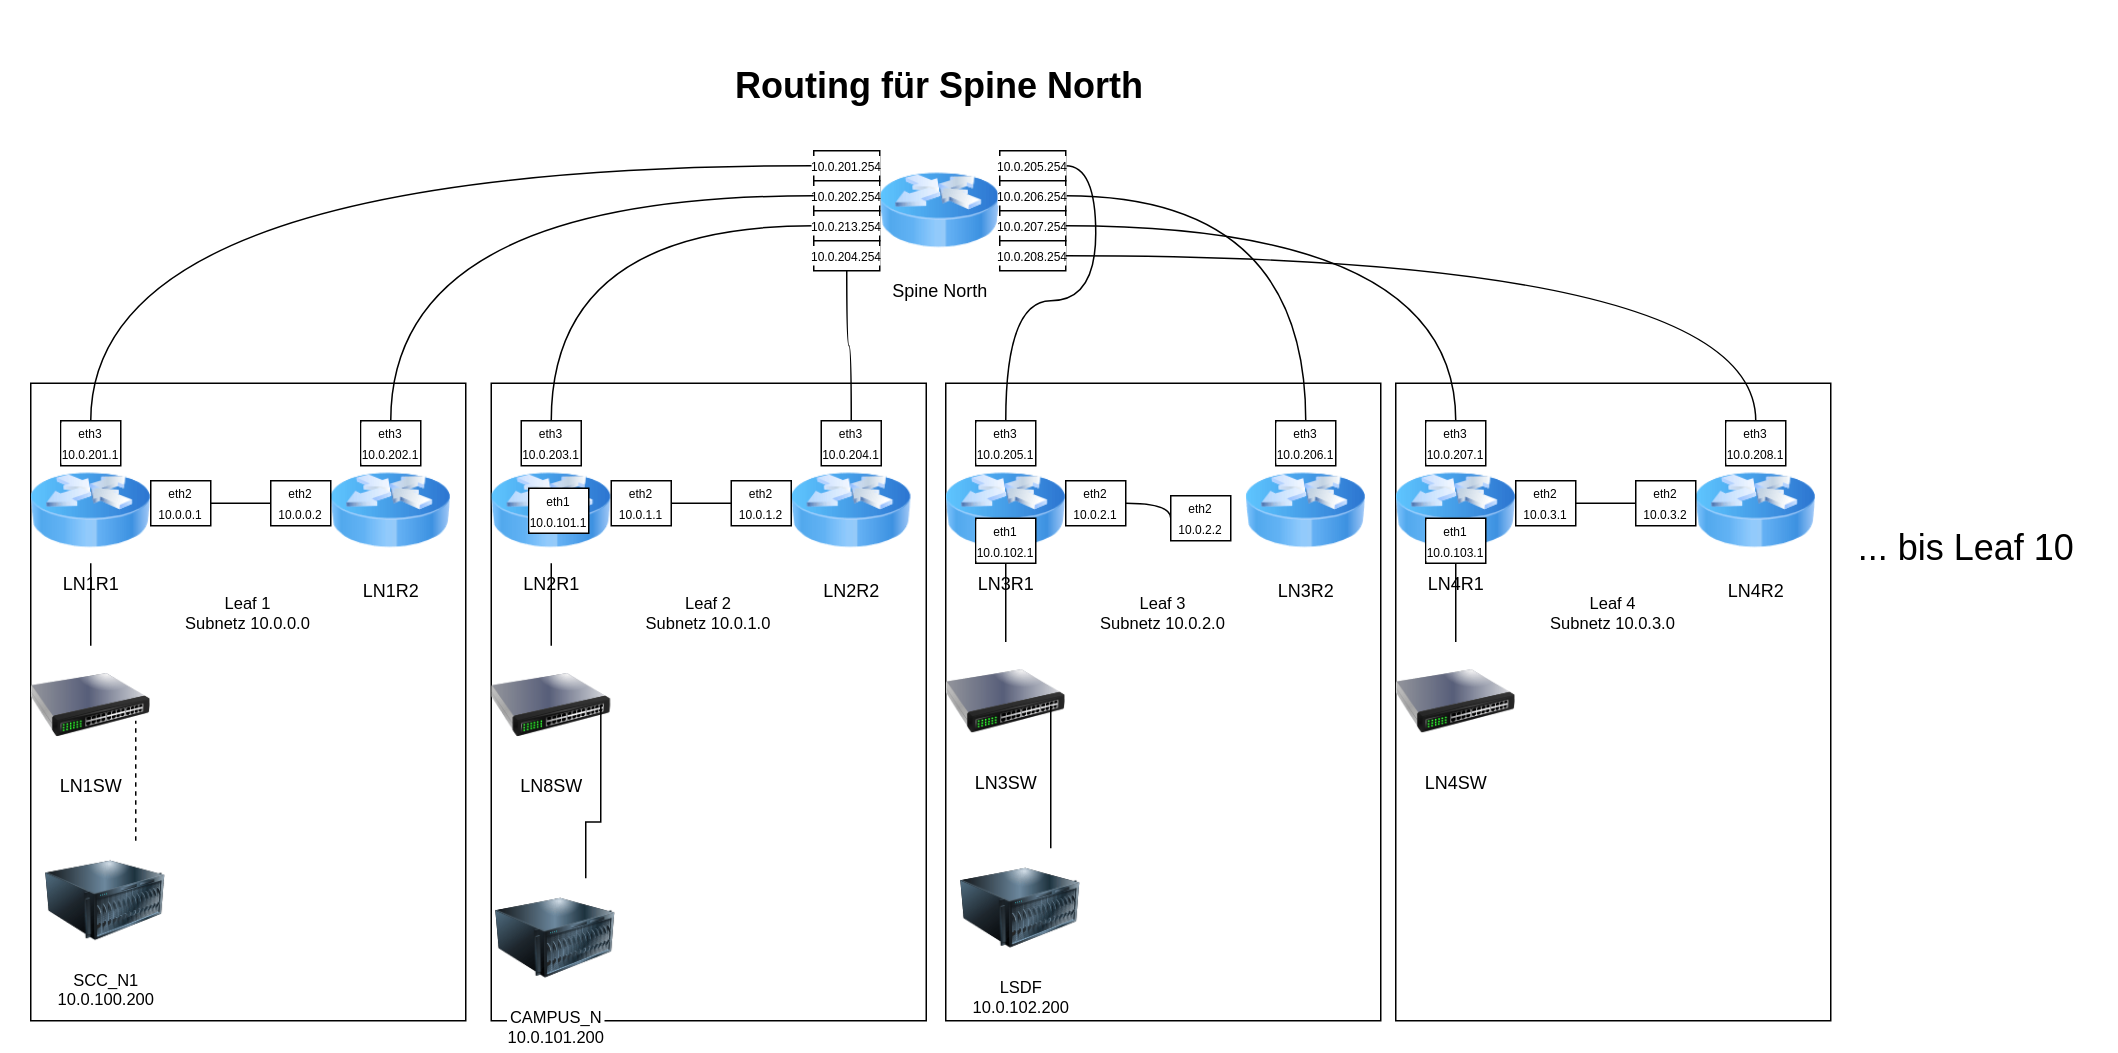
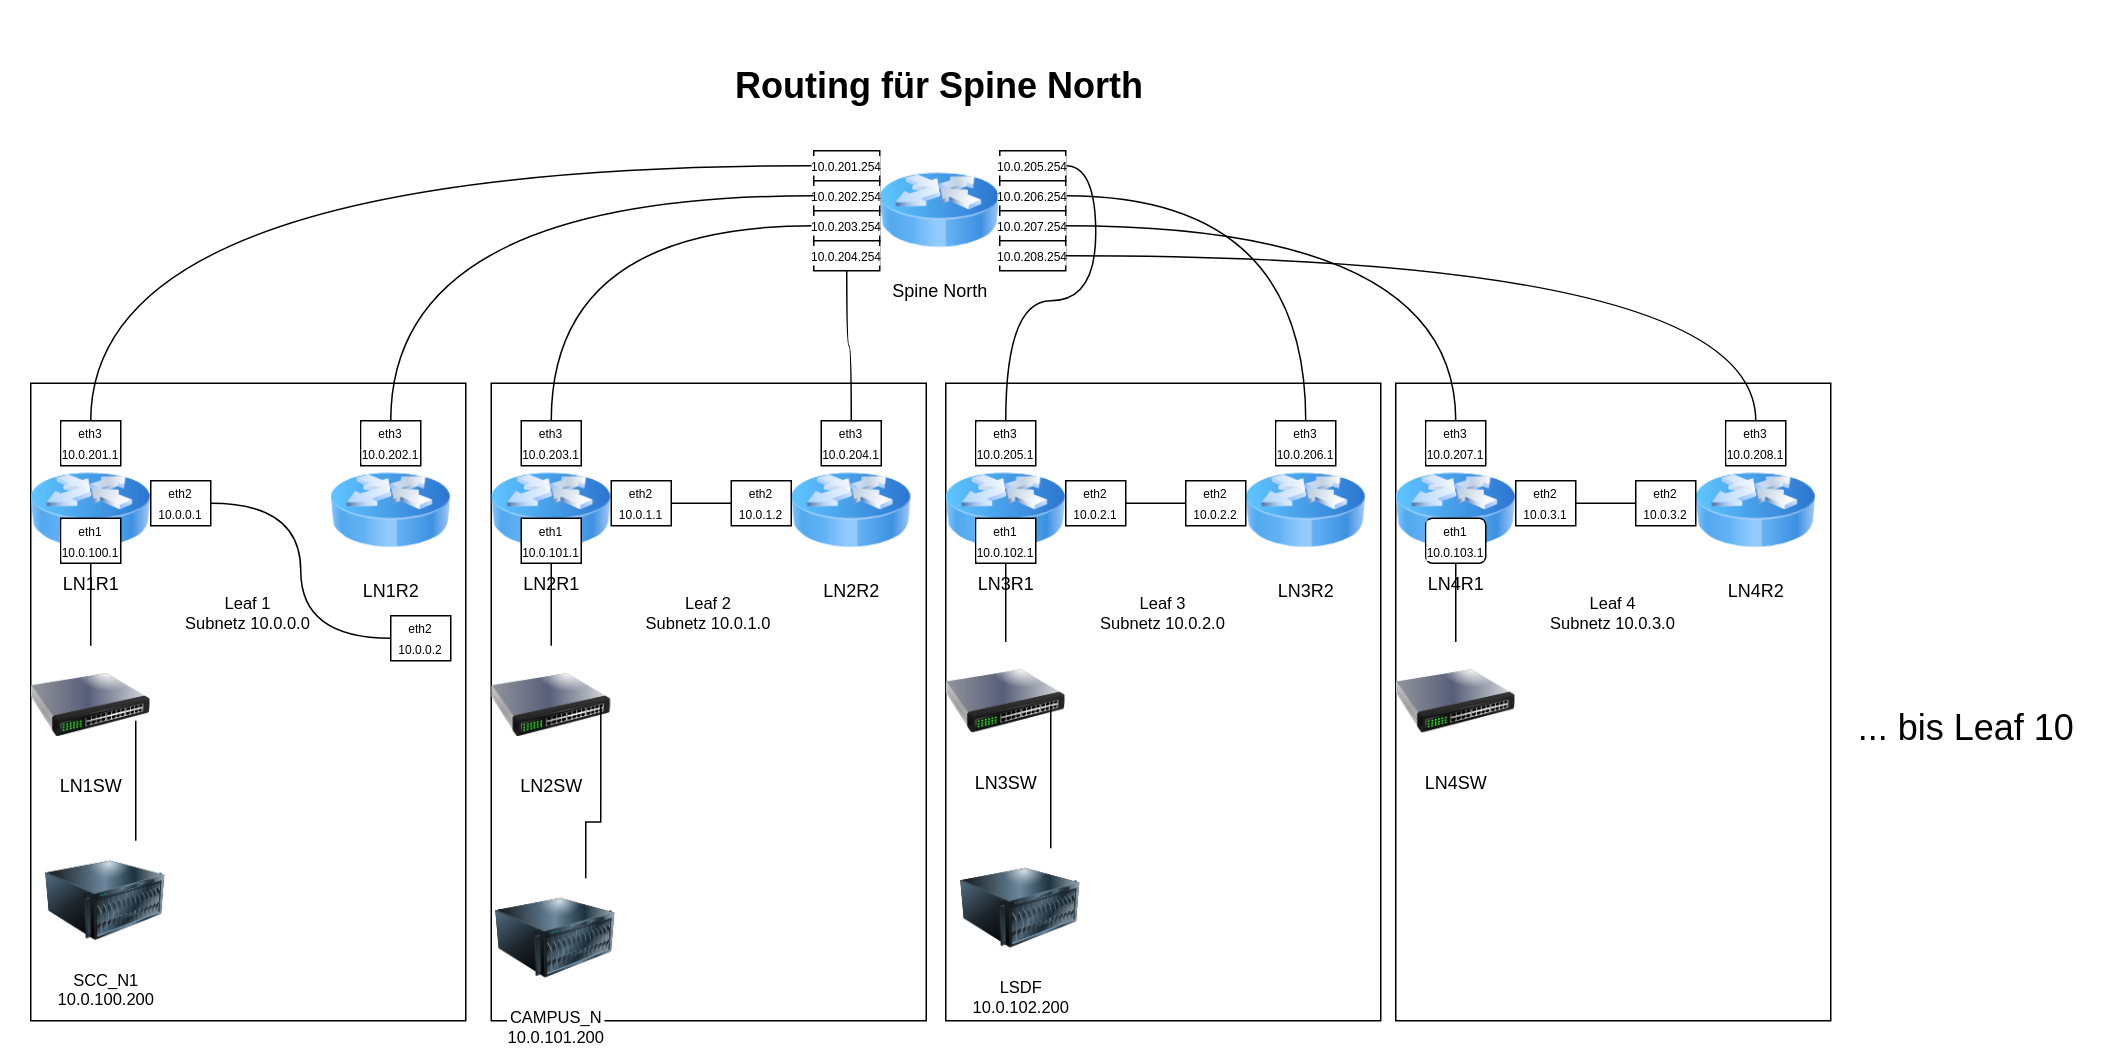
node "10.0.213.254": label "10.0.213.254" -> "10.0.203.254"
node "eth2 10.0.0.2": moved (301, 503) -> (421, 638)
node "eth1 10.0.101.1": moved (559, 511) -> (551, 541)
node "eth2 10.0.2.2": moved (1201, 518) -> (1216, 503)
node "eth1 10.0.100.1": added
node "eth1 10.0.103.1": shape rectangle -> rounded rectangle
node "... bis Leaf 10": moved (1967, 548) -> (1967, 728)
edge "LN1SW" -- "SCC_N1 10.0.100.200": style dashed -> solid
node "LN8SW": label "LN8SW" -> "LN2SW"
